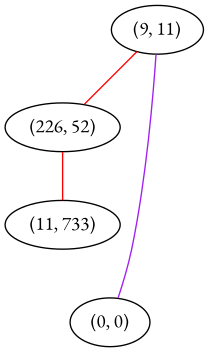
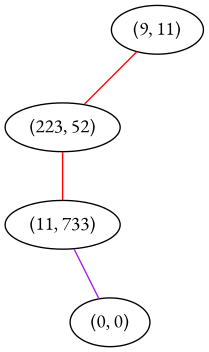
node "(226, 52)": label "(226, 52)" -> "(223, 52)"
edge "(9, 11)" -- "(0, 0)": now "(11, 733)" -- "(0, 0)"
